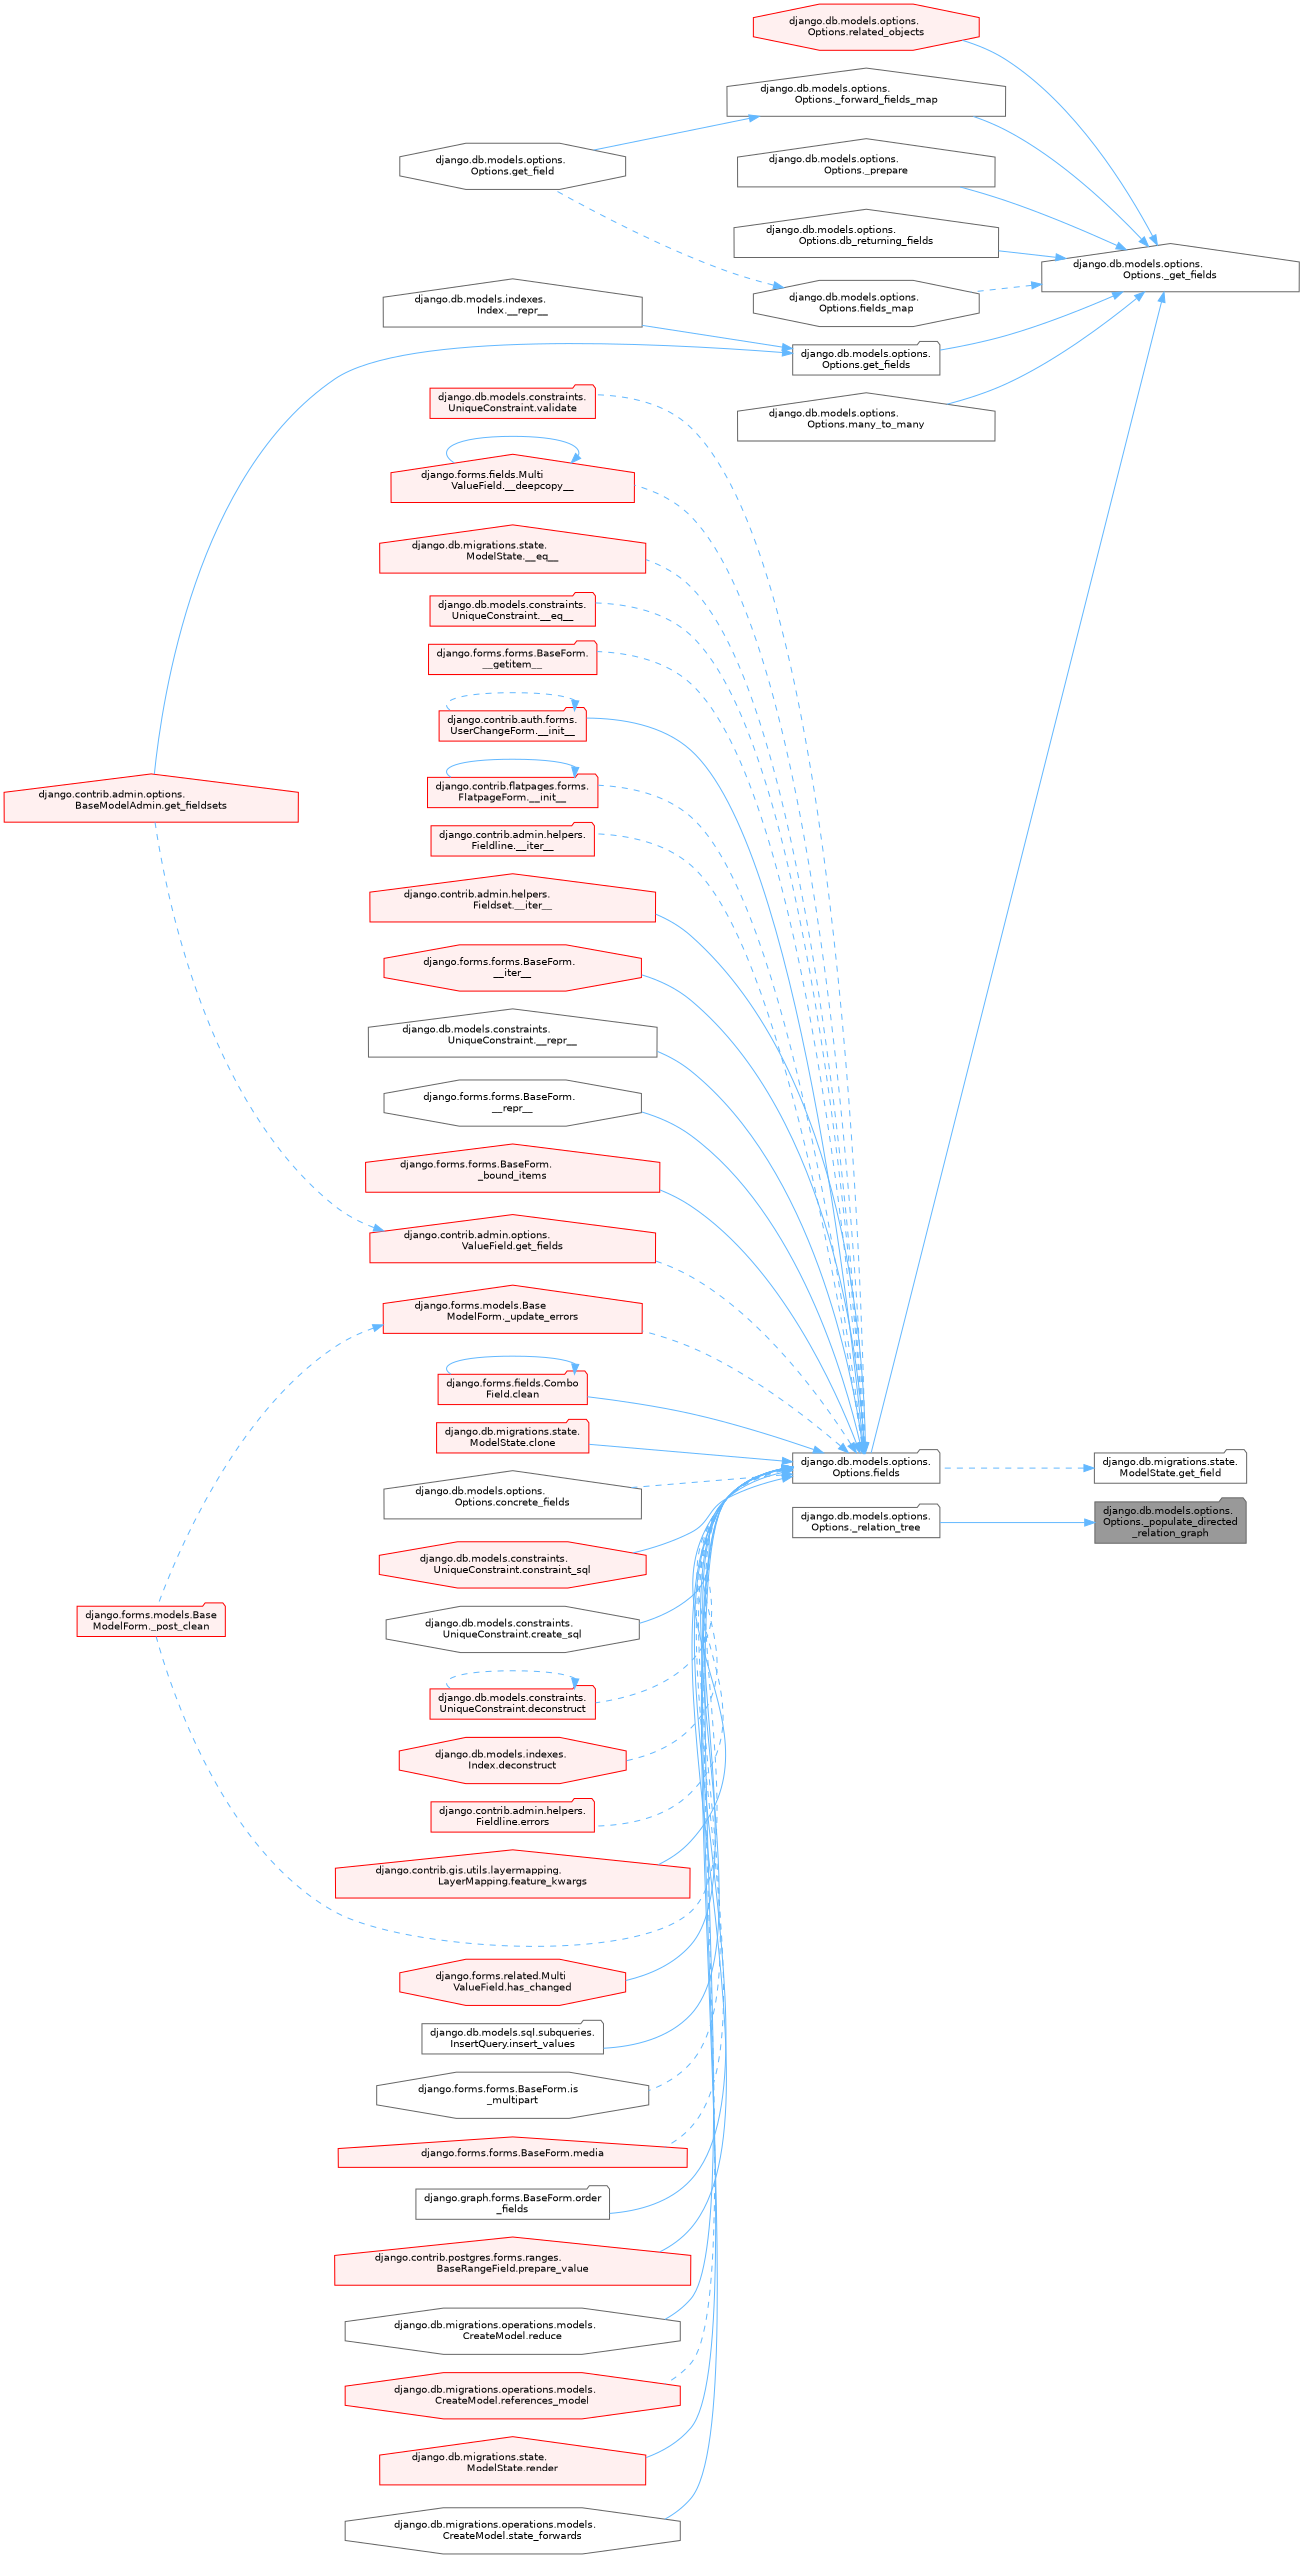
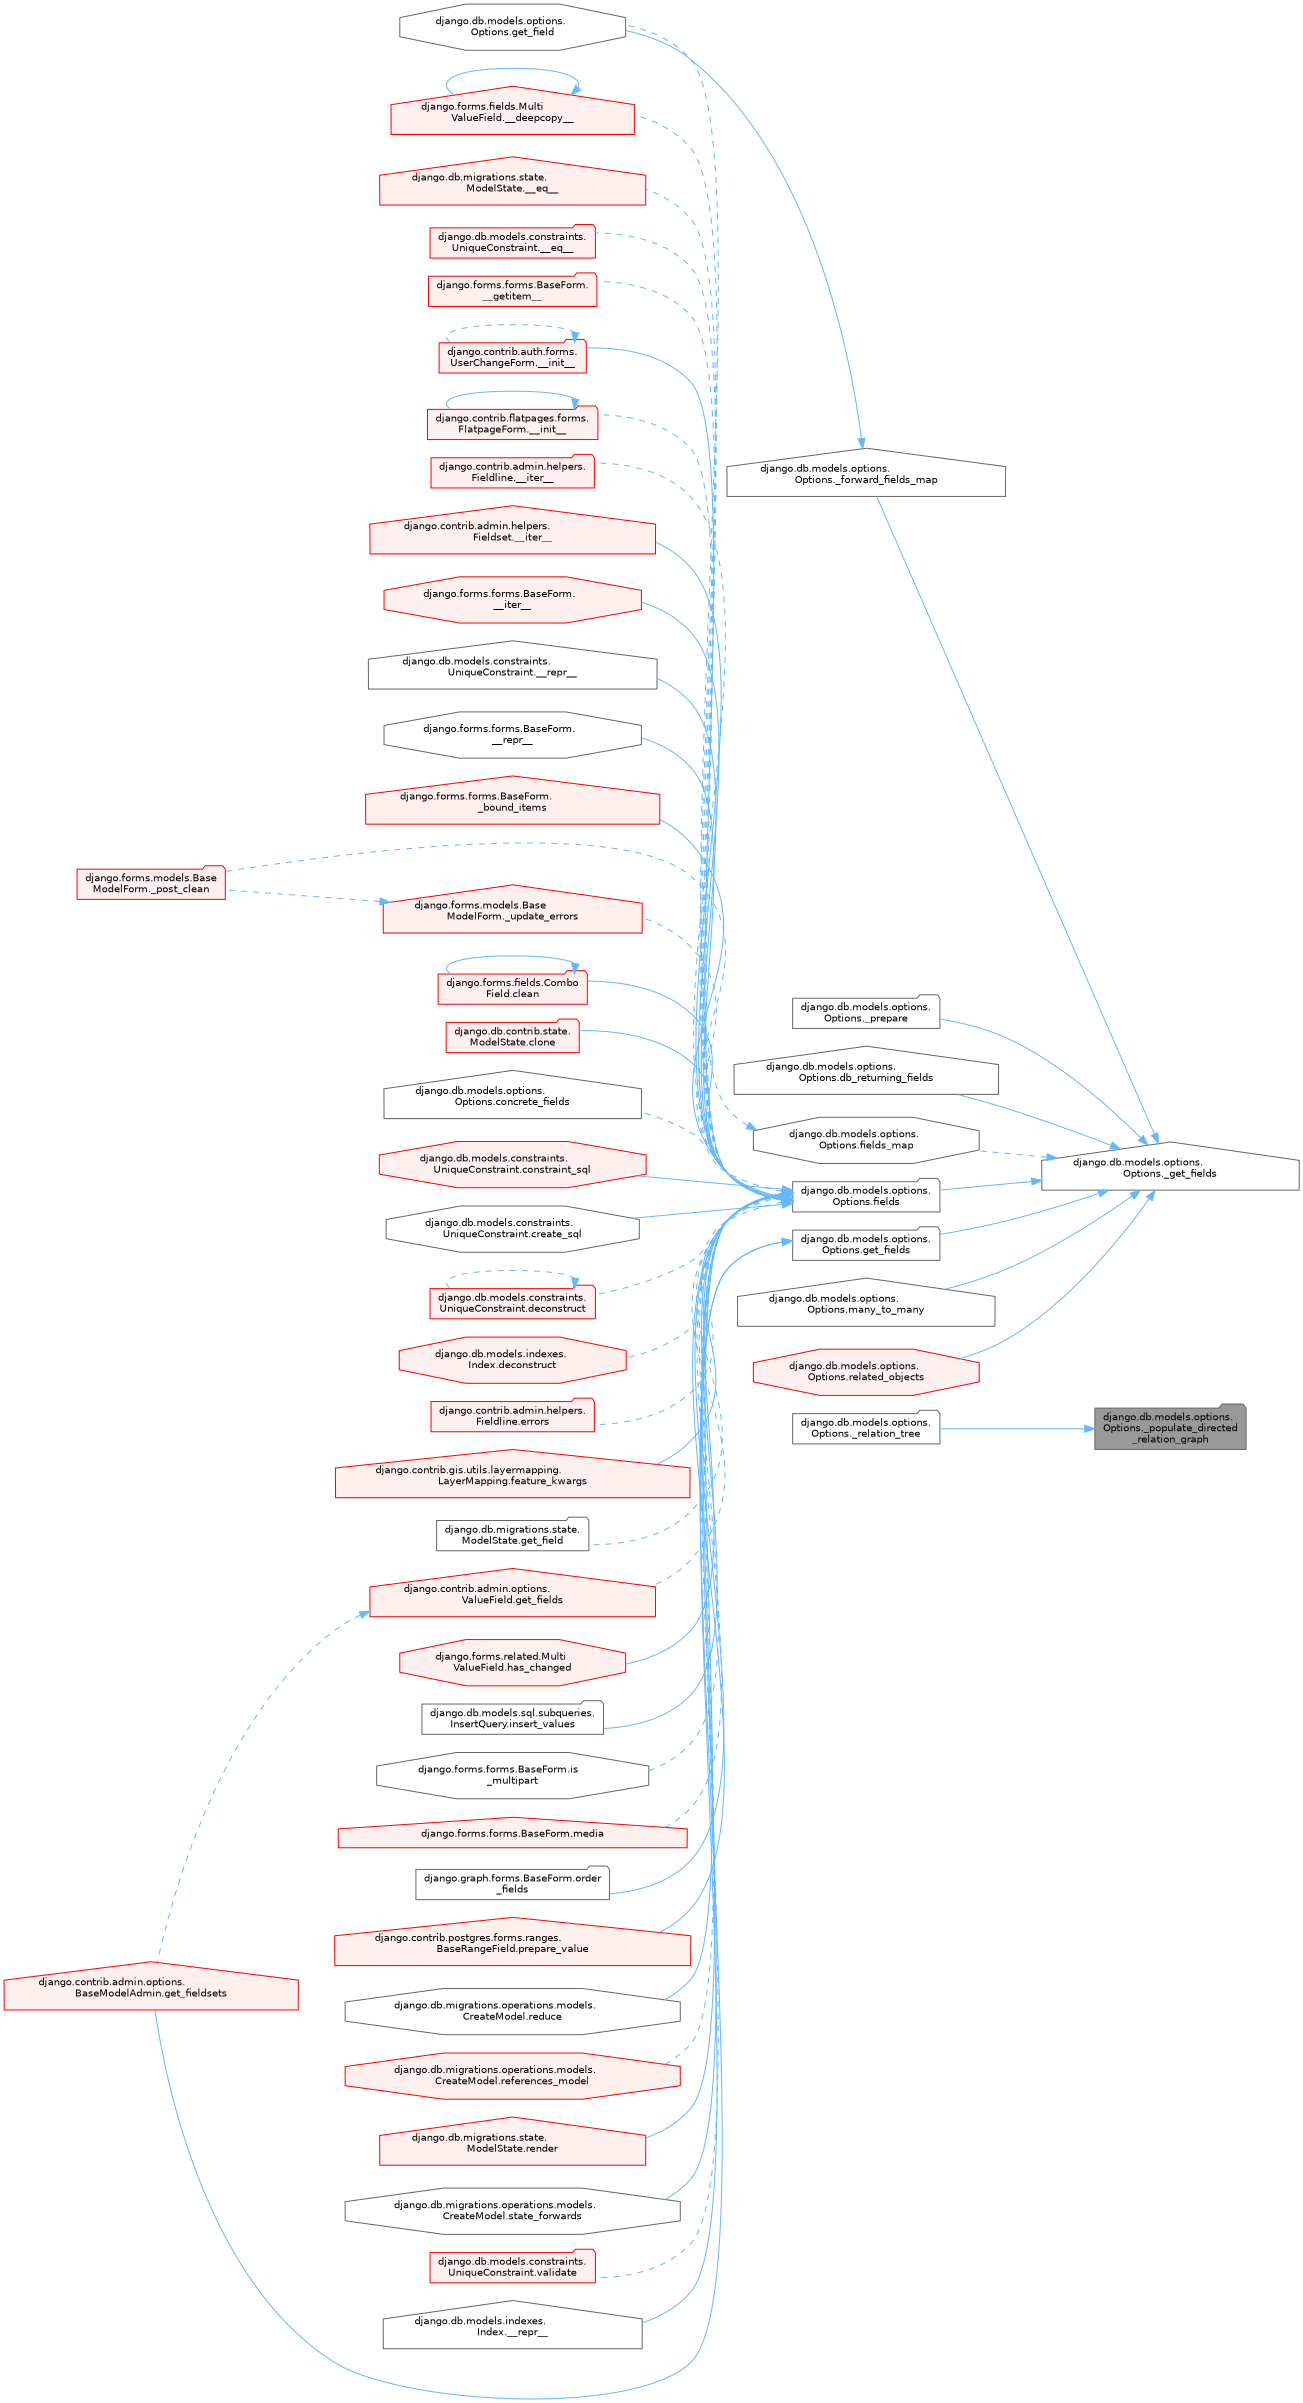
node "django.db.models.options. Options._prepare": shape house -> folder
node "django.db.migrations.state. ModelState.clone": label "django.db.migrations.state. ModelState.clone" -> "django.db.contrib.state. ModelState.clone"
edge "django.db.models.options. Options.fields" -> "django.db.migrations.state. ModelState.get_field": reversed
